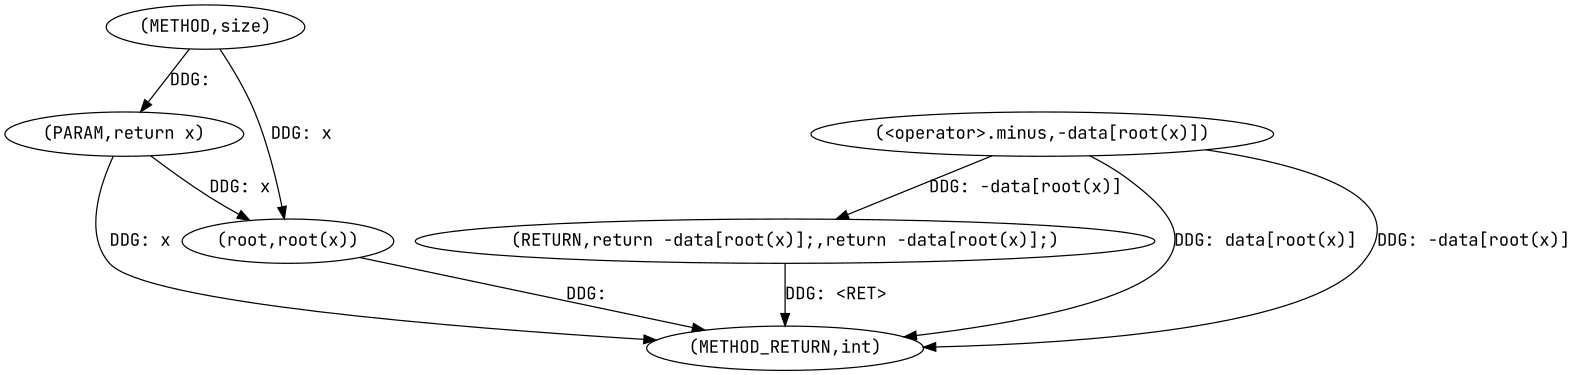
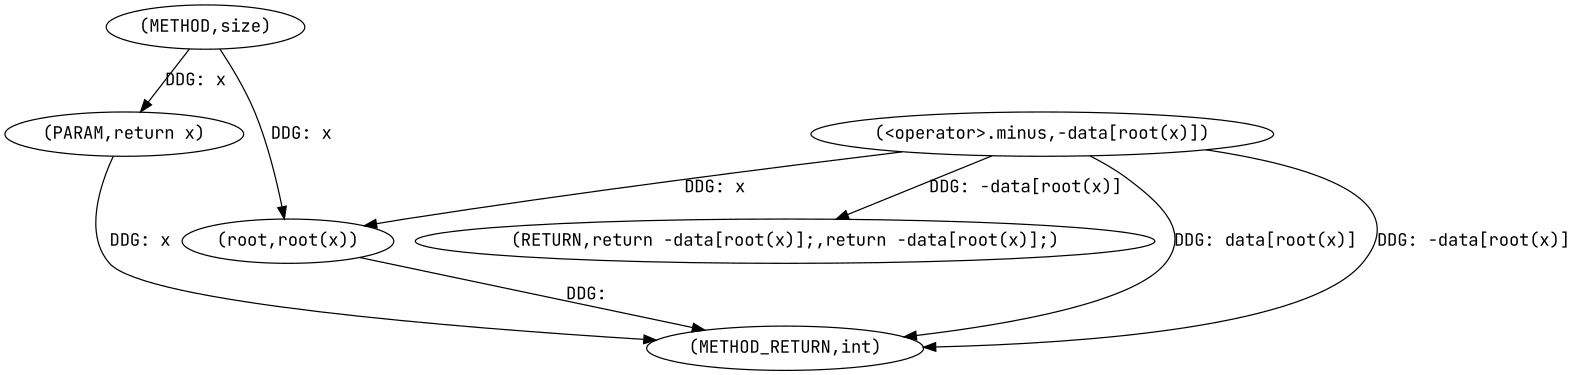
edge "(METHOD,size)" -> "(PARAM,return x)": label "DDG: " -> "DDG: x"
edge "(PARAM,return x)" -> "(root,root(x))": now "(<operator>.minus,-data[root(x)])" -> "(root,root(x))"
edge "(RETURN,return -data[root(x)];,return -data[root(x)];)" -> "(METHOD_RETURN,int)": removed, label "DDG: <RET>"
